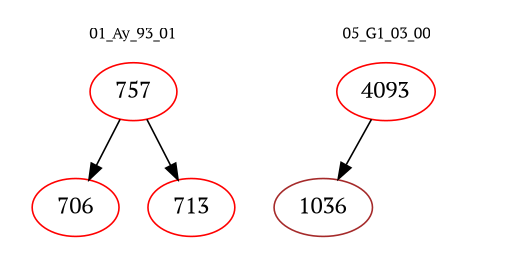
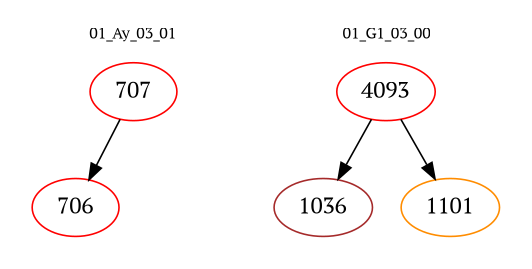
cluster "01_Ay_93_01": label "01_Ay_93_01" -> "01_Ay_03_01"
cluster "05_G1_03_00": label "05_G1_03_00" -> "01_G1_03_00"
node "757": label "757" -> "707"
node "713": removed
node "1101": added
